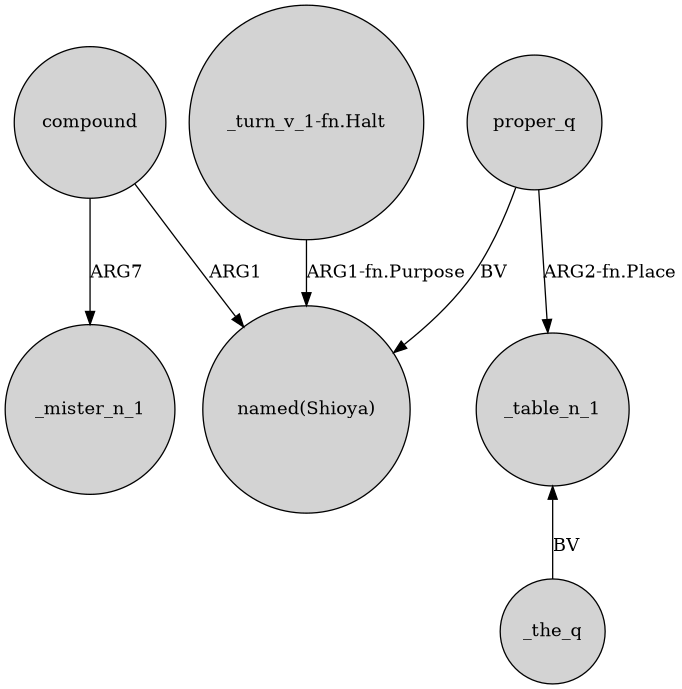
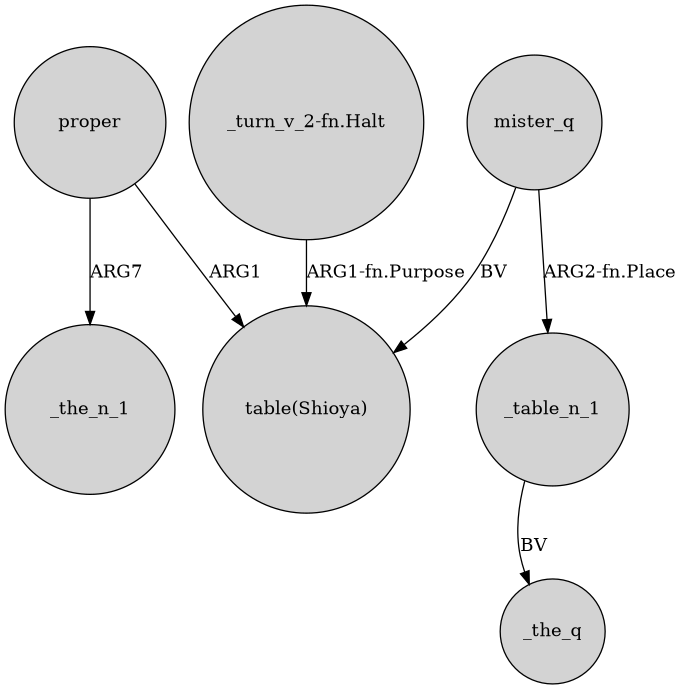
node "compound": label "compound" -> "proper"
node "_turn_v_1-fn.Halt": label "_turn_v_1-fn.Halt" -> "_turn_v_2-fn.Halt"
node "proper_q": label "proper_q" -> "mister_q"
node "_mister_n_1": label "_mister_n_1" -> "_the_n_1"
node "named(Shioya)": label "named(Shioya)" -> "table(Shioya)"
edge "_the_q" -> "_table_n_1": reversed
